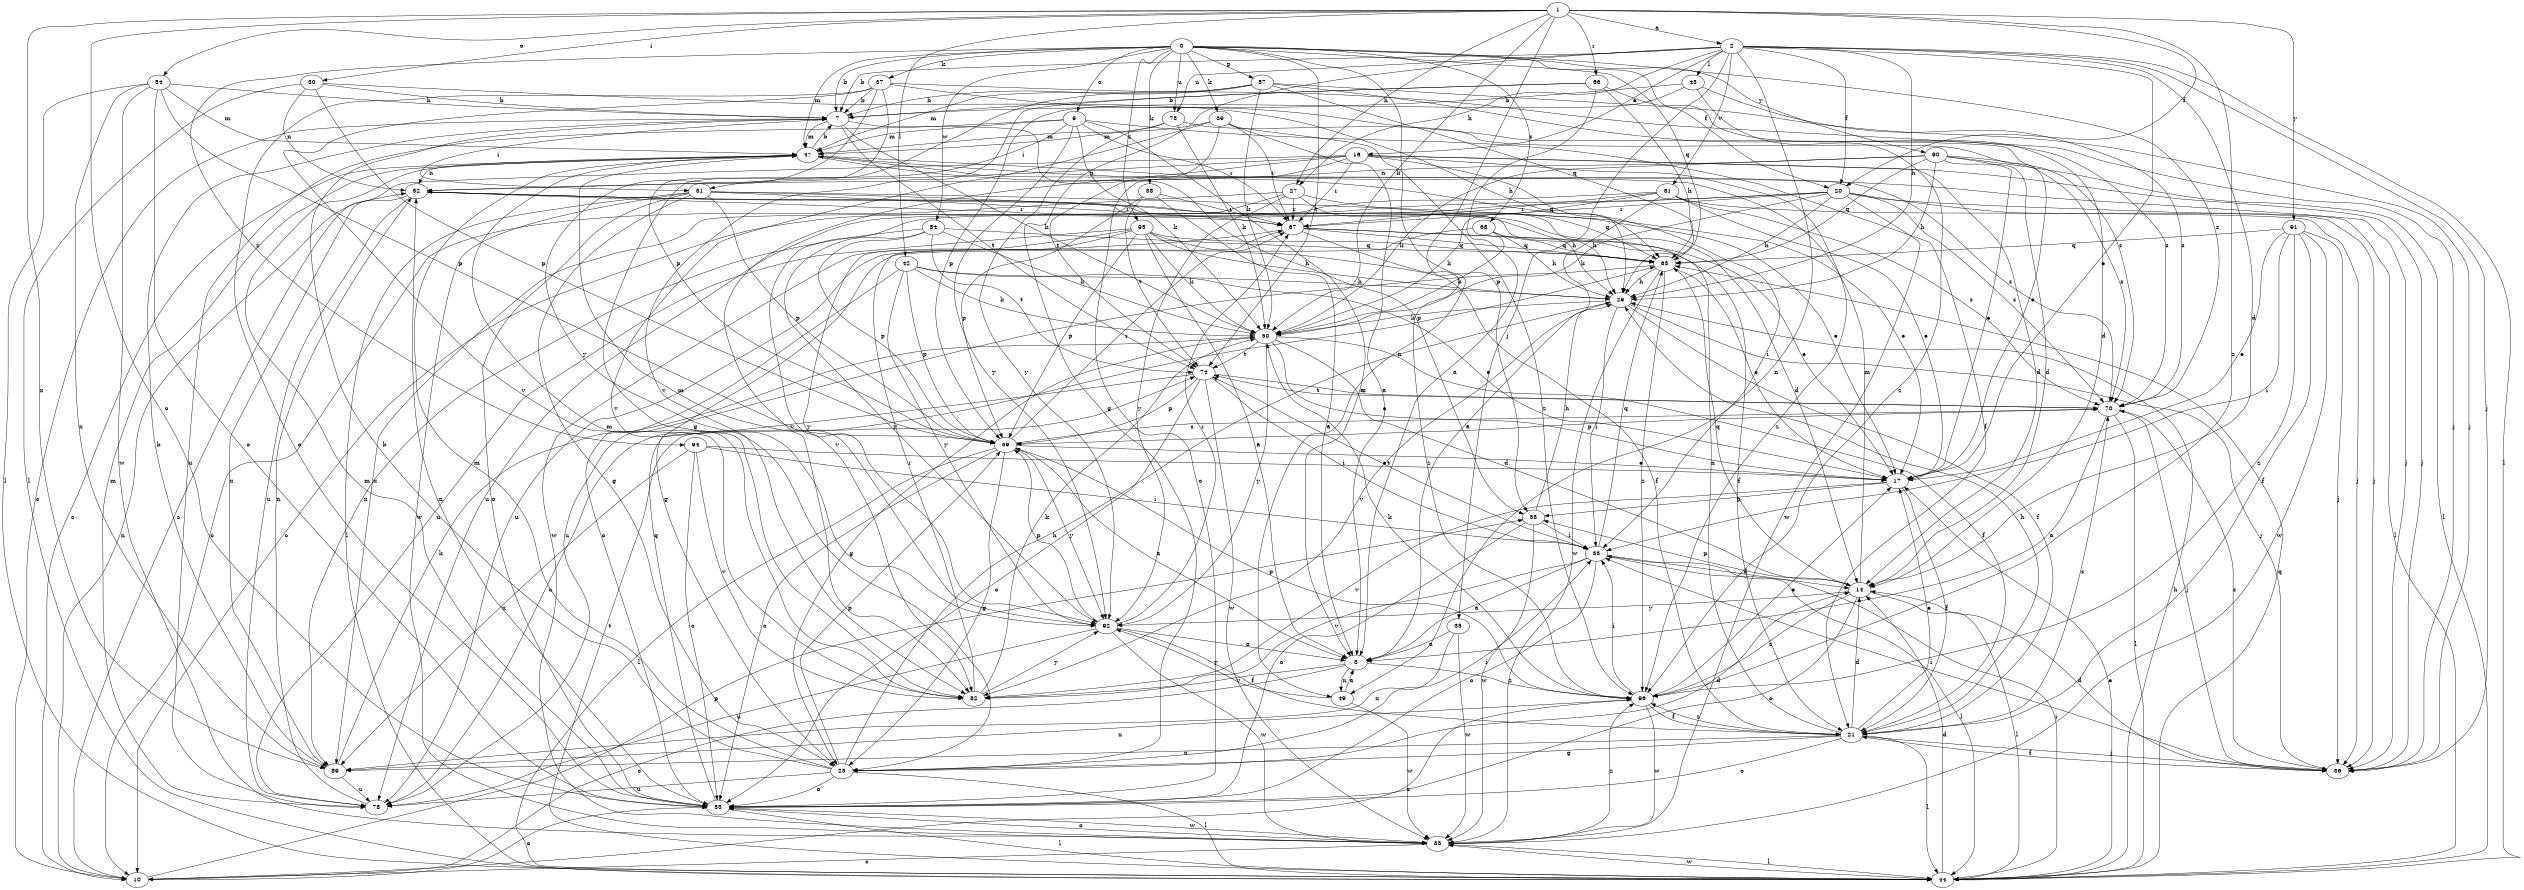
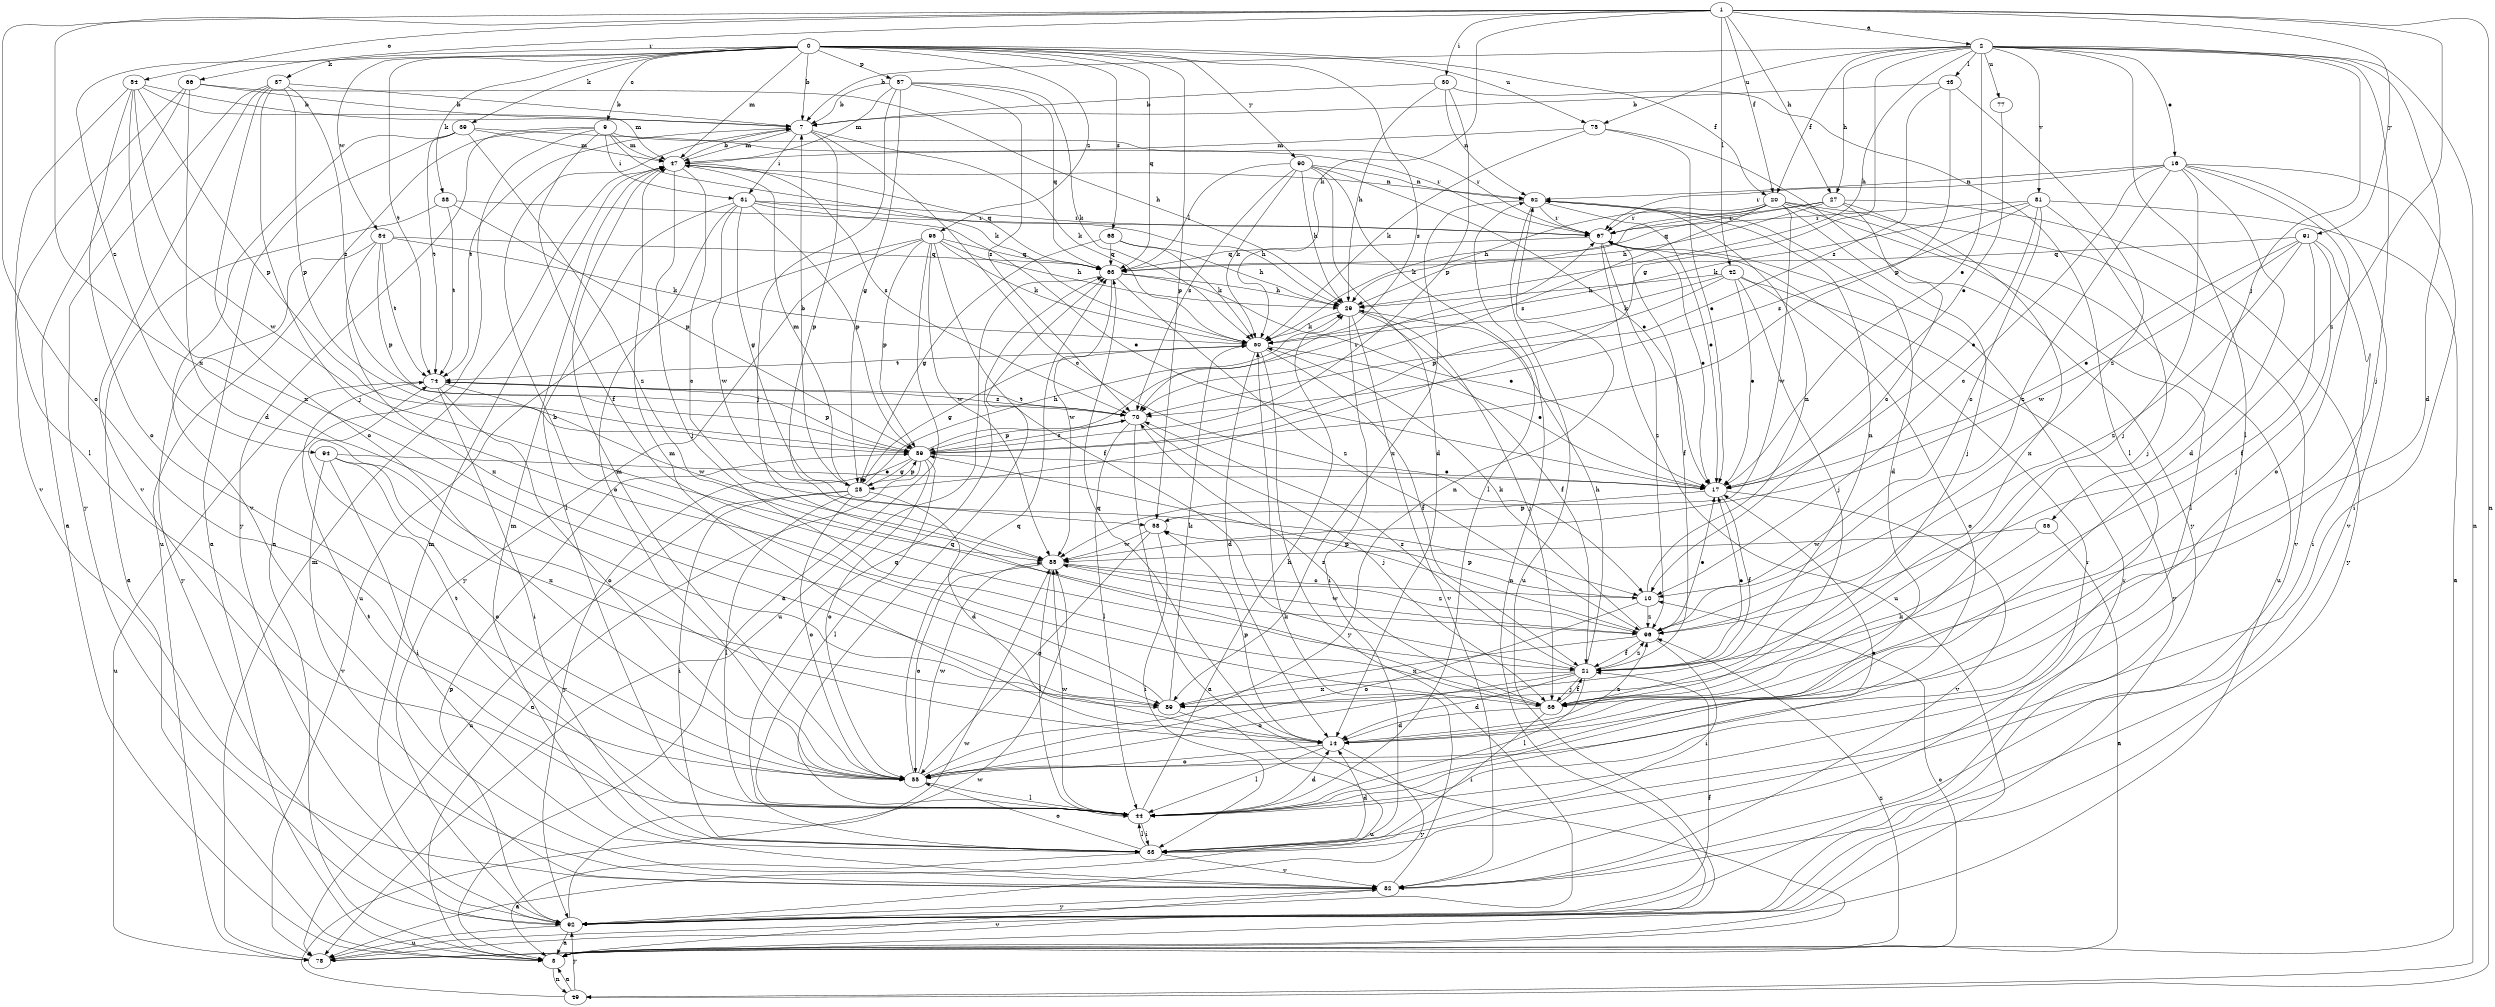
node "77": added
edge "90" -> "63": label "q" -> "l"
edge "58" -> "29": removed, label "h"
edge "42" -> "36": added, label "j"
edge "35" -> "89": label "x" -> "k"
edge "21" -> "25": removed, label "g"
